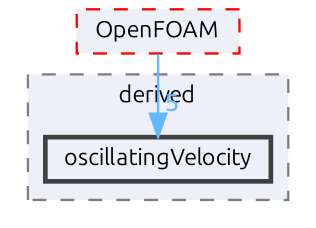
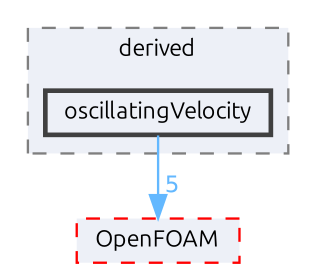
edge "OpenFOAM" -> "oscillatingVelocity": reversed
